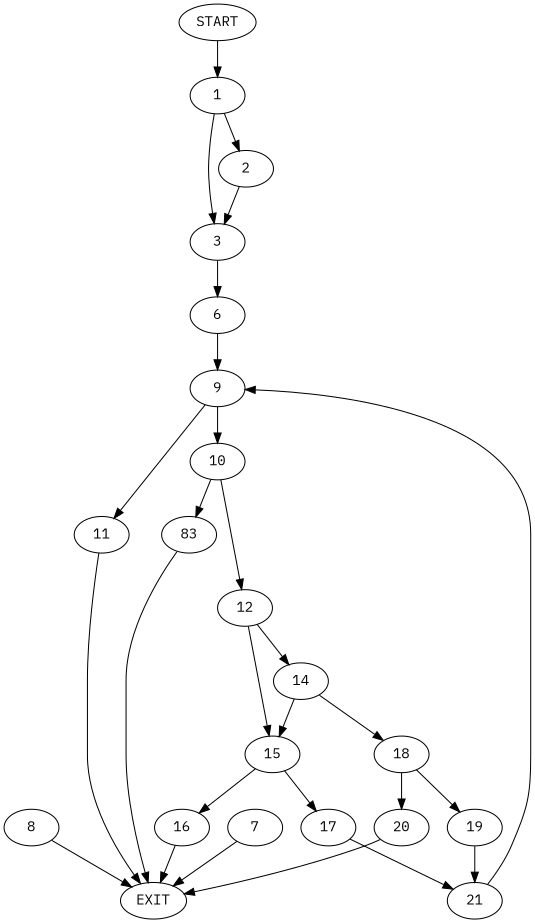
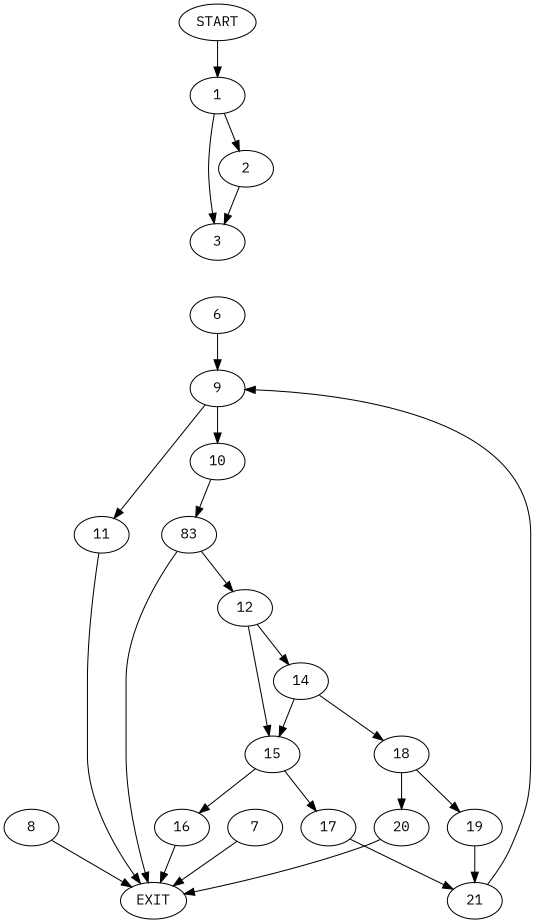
edge "3" -> "6": removed
edge "10" -> "12": now "83" -> "12"
